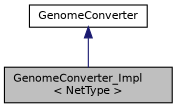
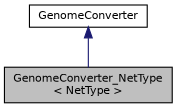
node "GenomeConverter_Impl < NetType >": label "GenomeConverter_Impl < NetType >" -> "GenomeConverter_NetType < NetType >"
